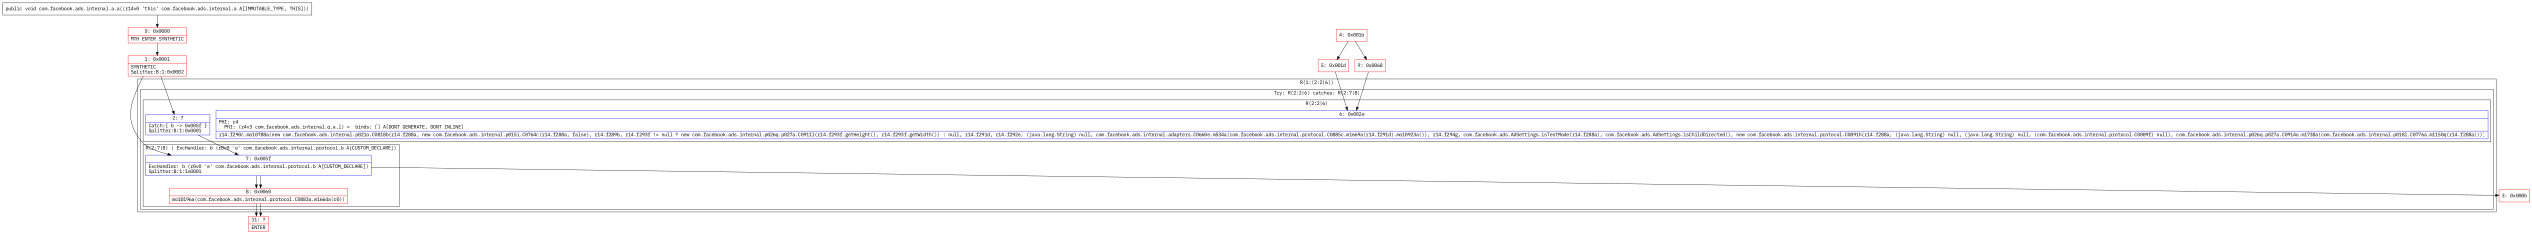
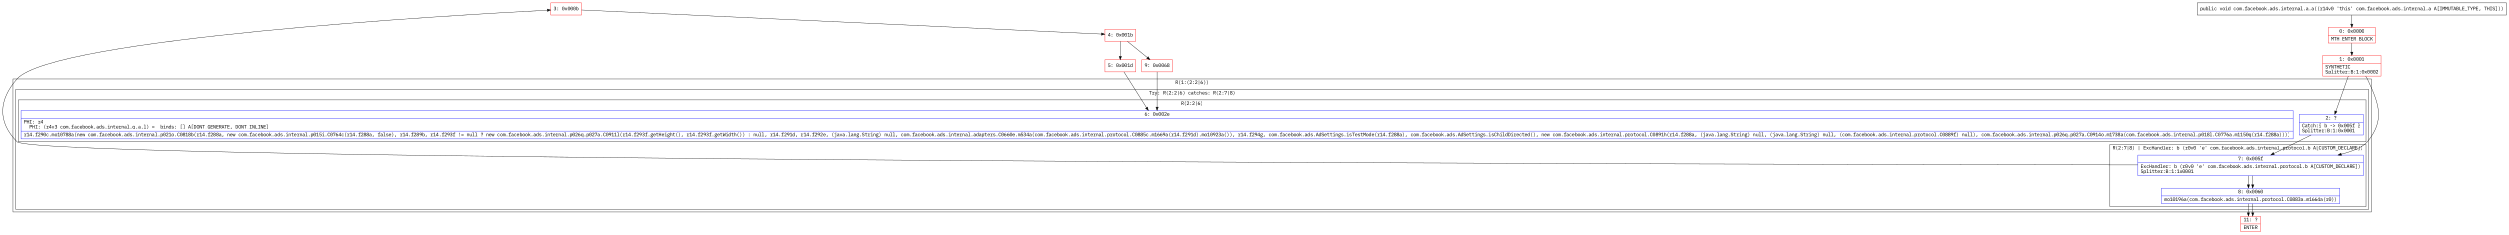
edge "3: 0x000b" -> "4: 0x001b": added
node "0: 0x0000": text "MTH_ENTER_SYNTHETIC" -> "MTH_ENTER_BLOCK"
node "8: 0x0060": color red -> blue
